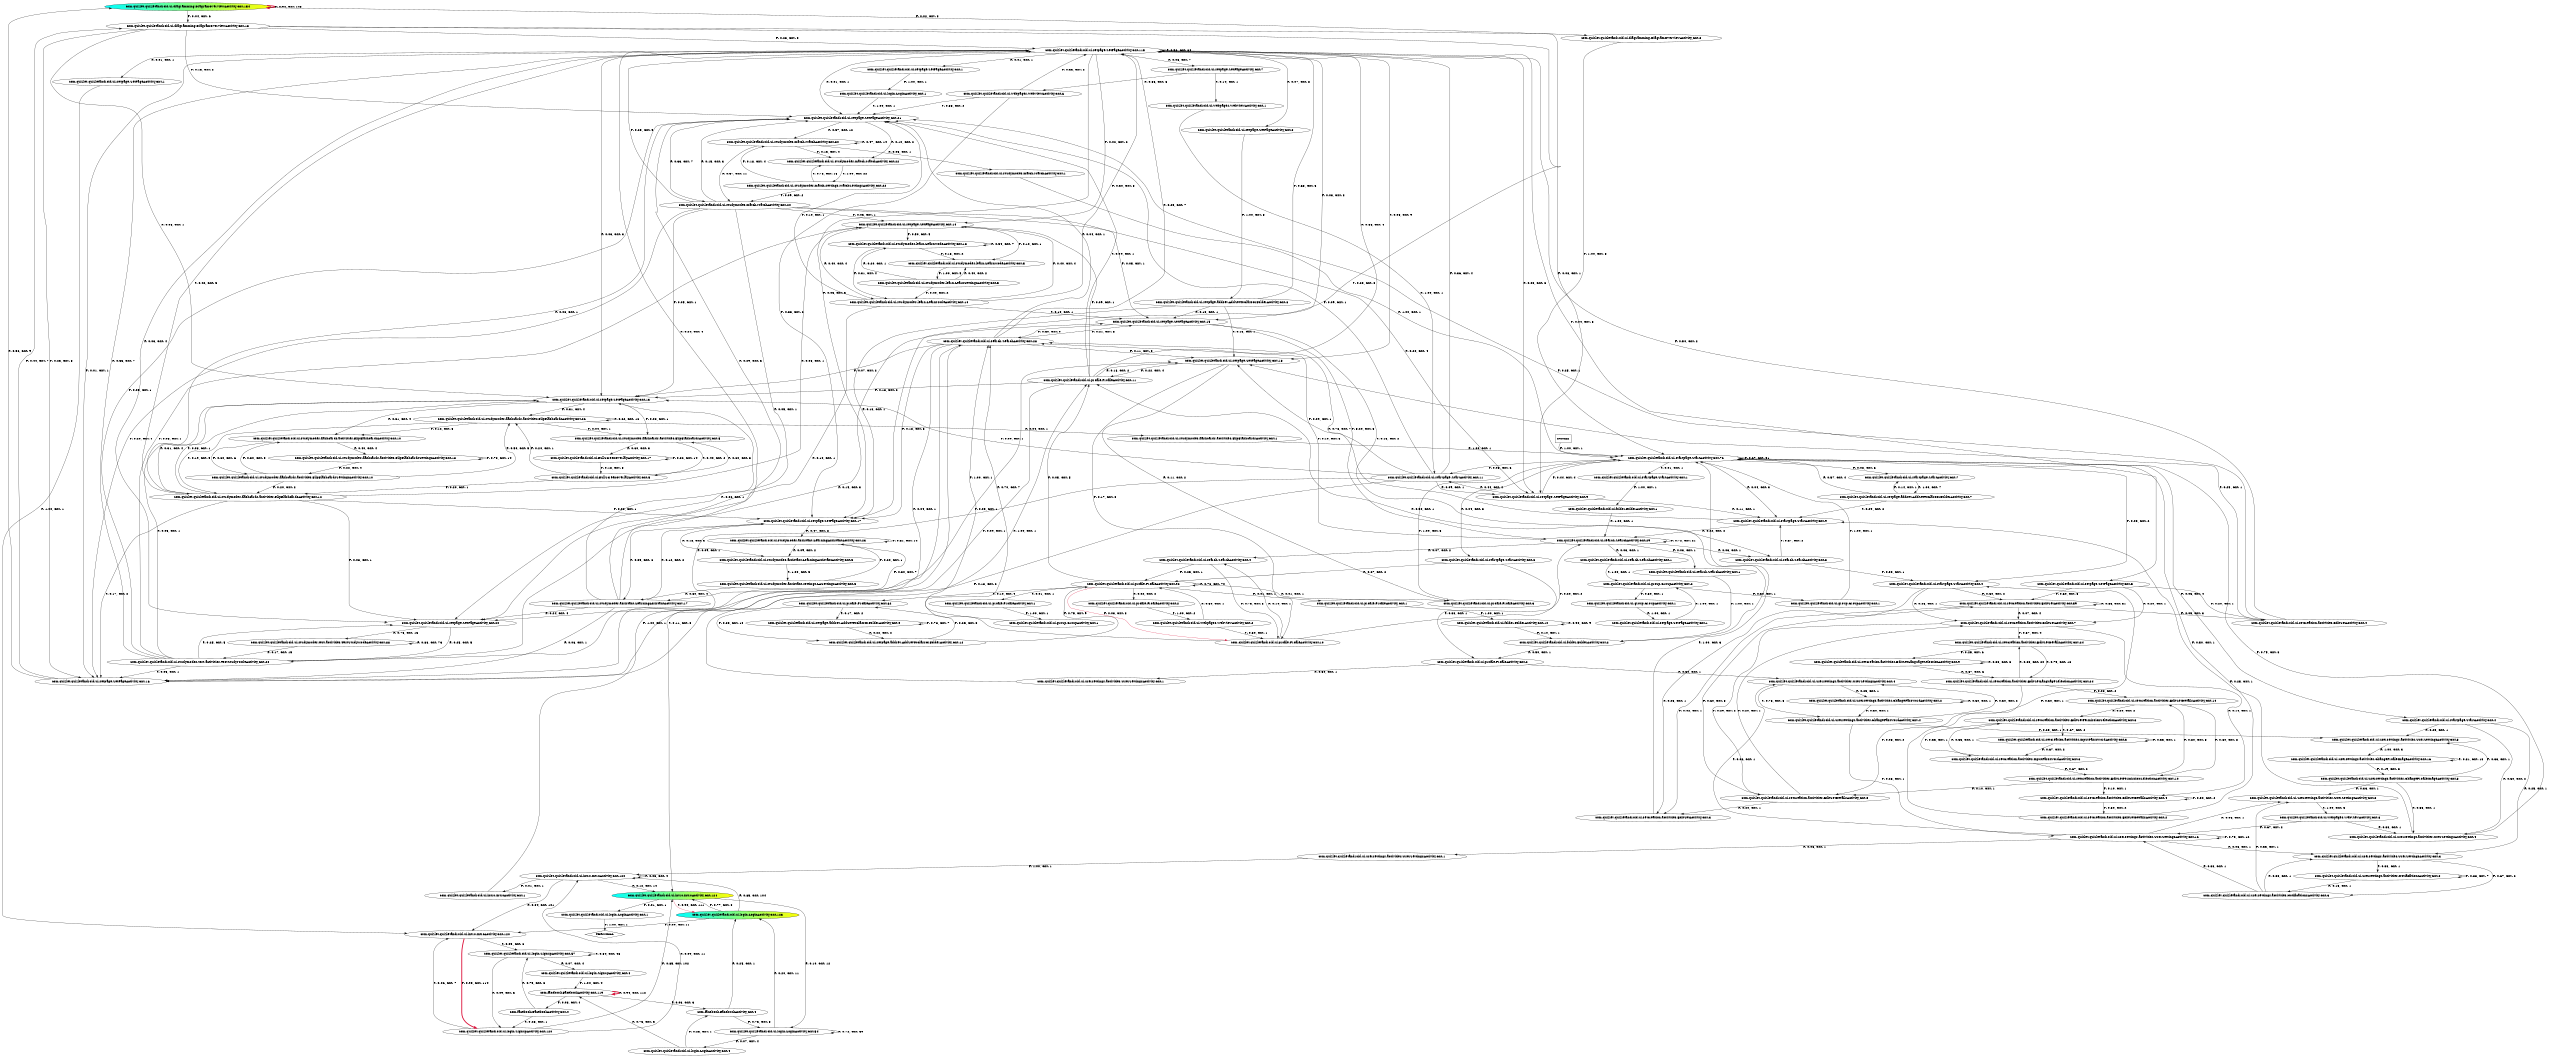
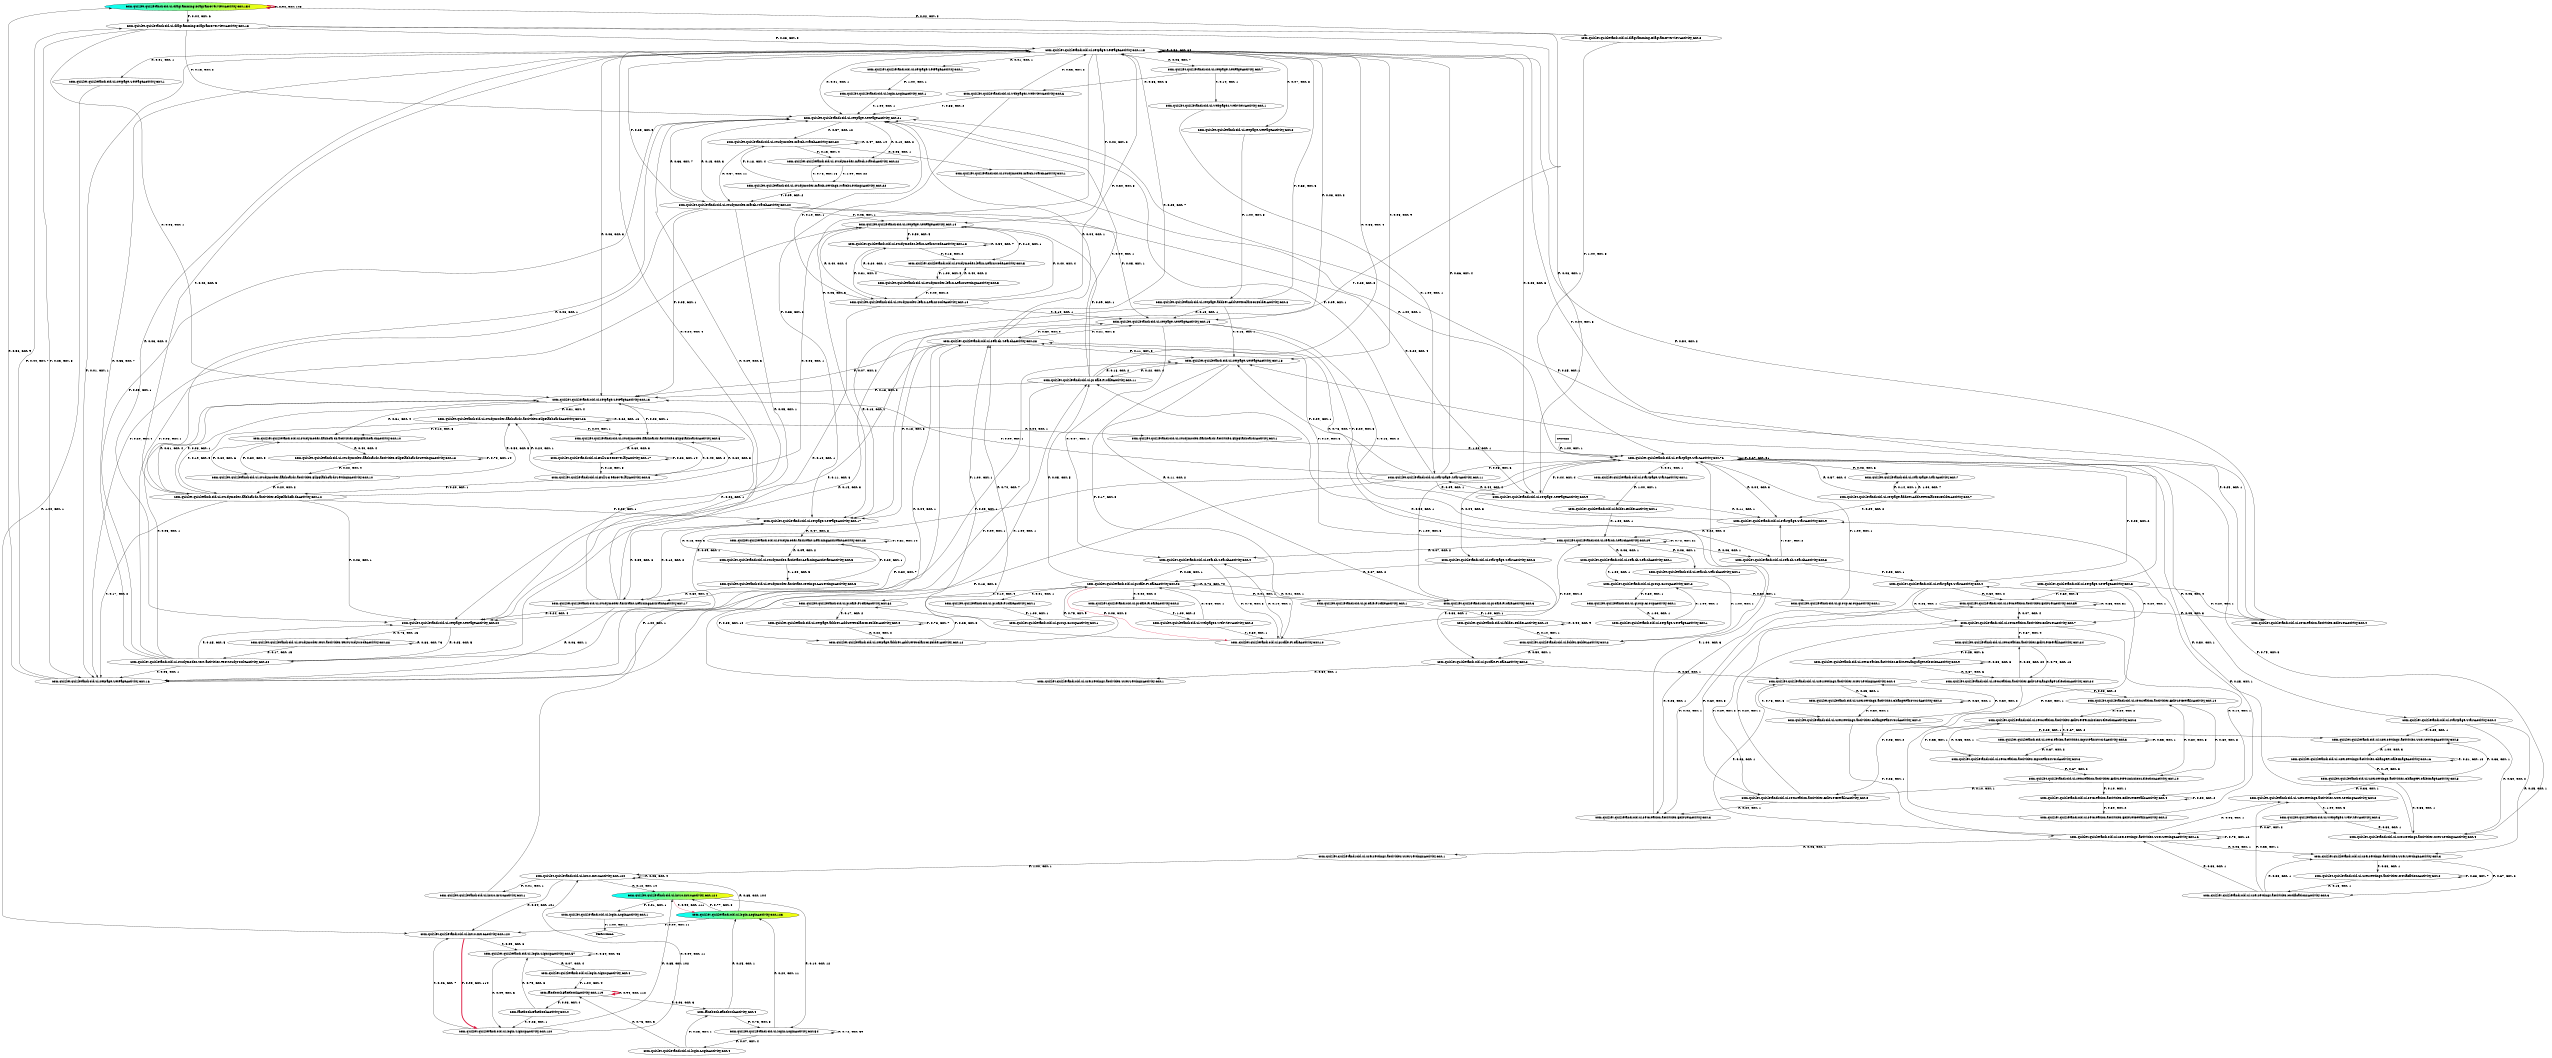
edge "com.quizlet.quizletandroid.ui.setpage.SetPageActivity,Cnt:15" -> "com.quizlet.quizletandroid.ui.search.SearchActivity,Cnt:4": added, label "P: 0.07, Cnt: 1"
edge "com.quizlet.quizletandroid.ui.search.SearchActivity,Cnt:28" -> "com.quizlet.quizletandroid.ui.intro.IntroActivity,Cnt:124": now "com.quizlet.quizletandroid.ui.search.SearchActivity,Cnt:28" -> "com.quizlet.quizletandroid.ui.setpage.SetPageActivity,Cnt:20"
